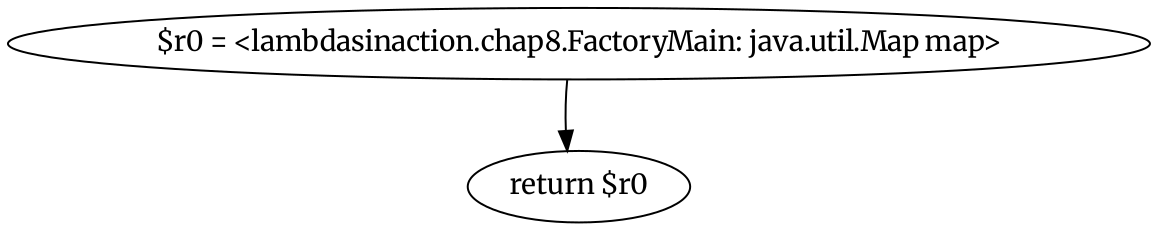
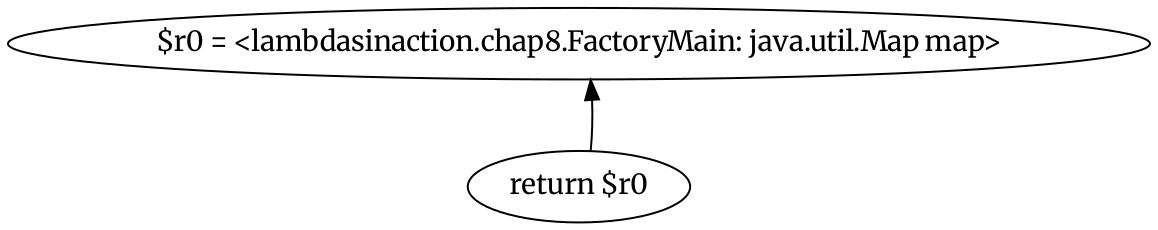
edge "$r0 = <lambdasinaction.chap8.FactoryMain: java.util.Map map>" -> "return $r0": reversed
